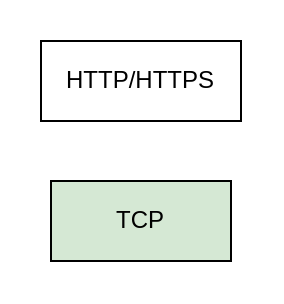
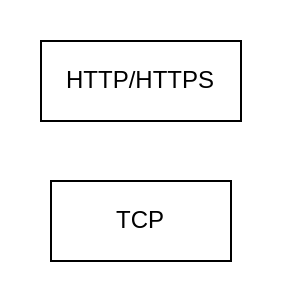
node "TCP": fillcolor #d5e8d4 -> #ffffff
